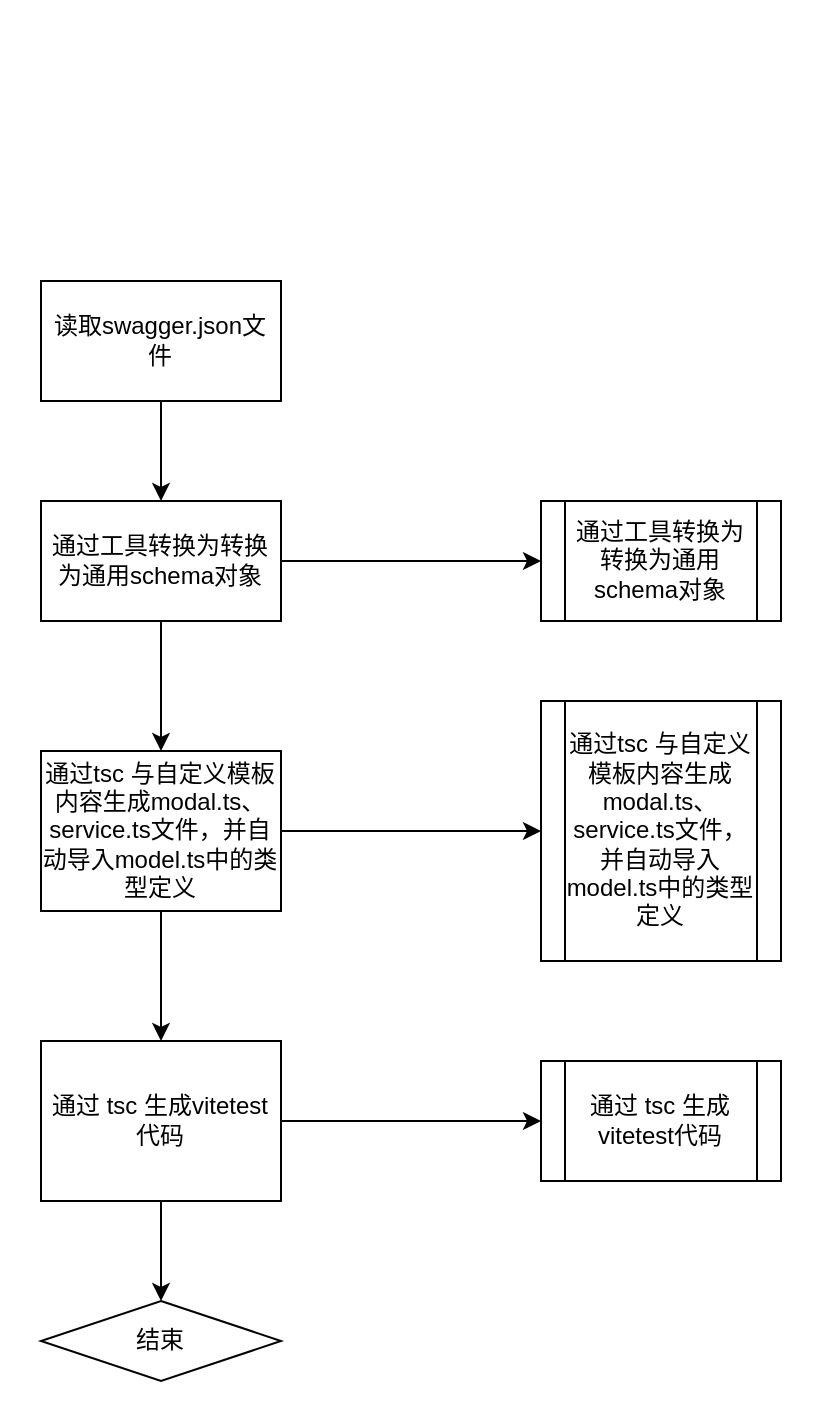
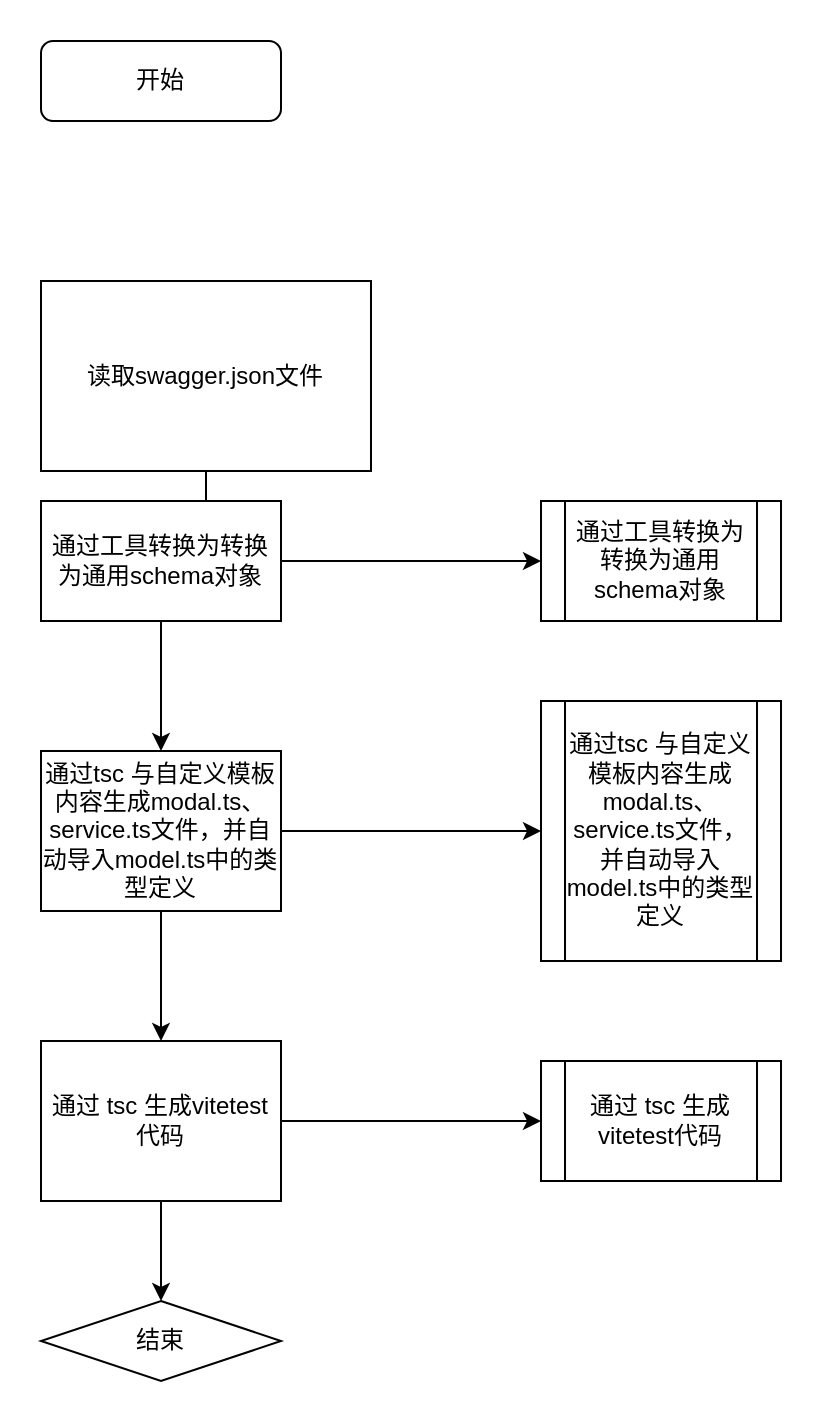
node "开始": added
node "读取swagger.json文件": size 240x120 -> 330x190
